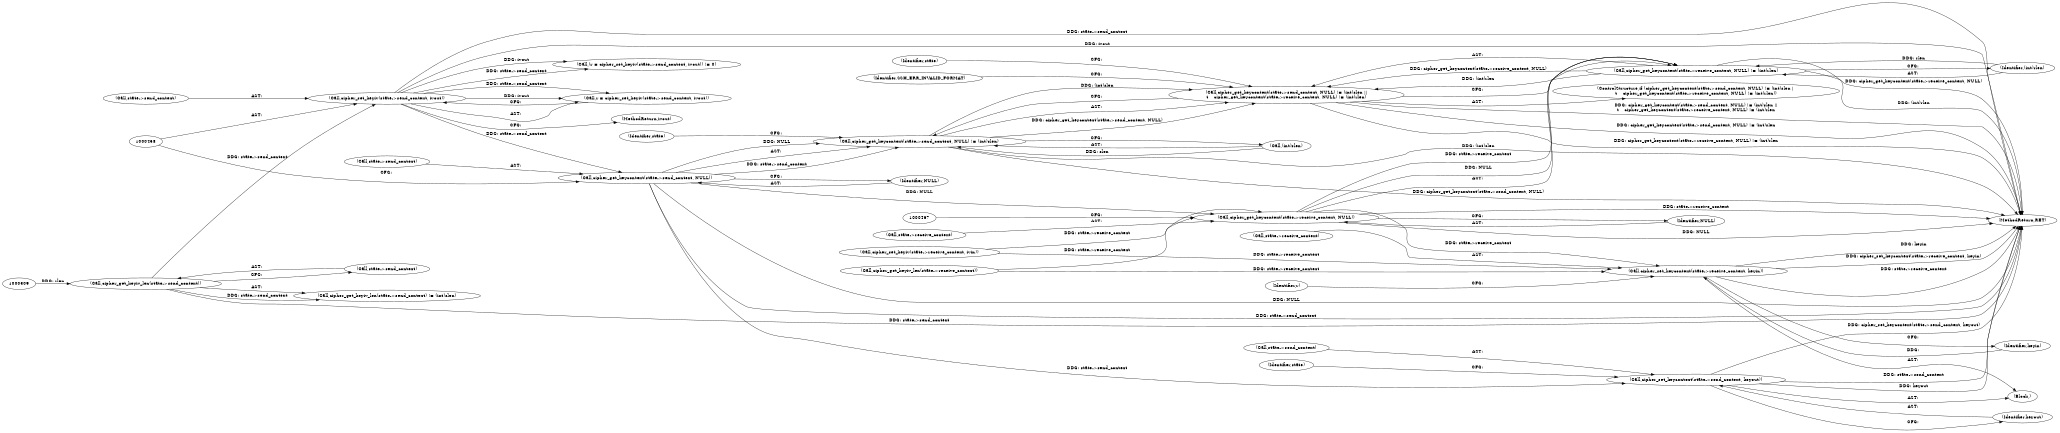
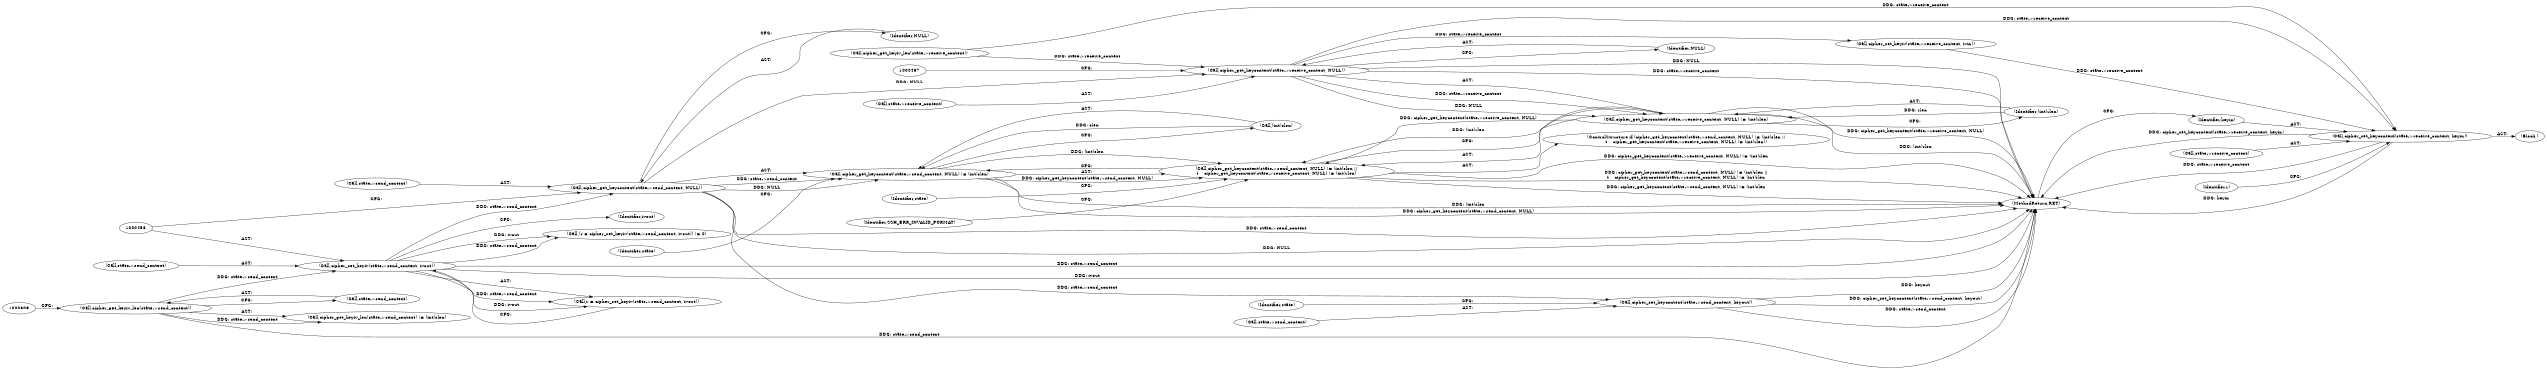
node "(MethodReturn,ivout)": label "(MethodReturn,ivout)" -> "(Identifier,ivout)"
edge "(Call,cipher_set_keyiv(state->receive_context, ivin))" -> "(Call,cipher_get_keycontext(state->receive_context, NULL))": reversed
edge "1000309" -> "(Call,cipher_get_keyiv_len(state->send_context))": label "DDG: rlen" -> "CFG: "
edge "(Call,cipher_set_keycontext(state->receive_context, keyin))" -> "(Identifier,keyin)": now "(MethodReturn,RET)" -> "(Identifier,keyin)"
edge "(Identifier,keyin)" -> "(Call,cipher_set_keycontext(state->receive_context, keyin))": label "DDG: " -> "AST: "
edge "(Call,cipher_set_keycontext(state->send_context, keyout))" -> "(Block,)": removed, label "AST:"
node "(Identifier,keyout)": removed
